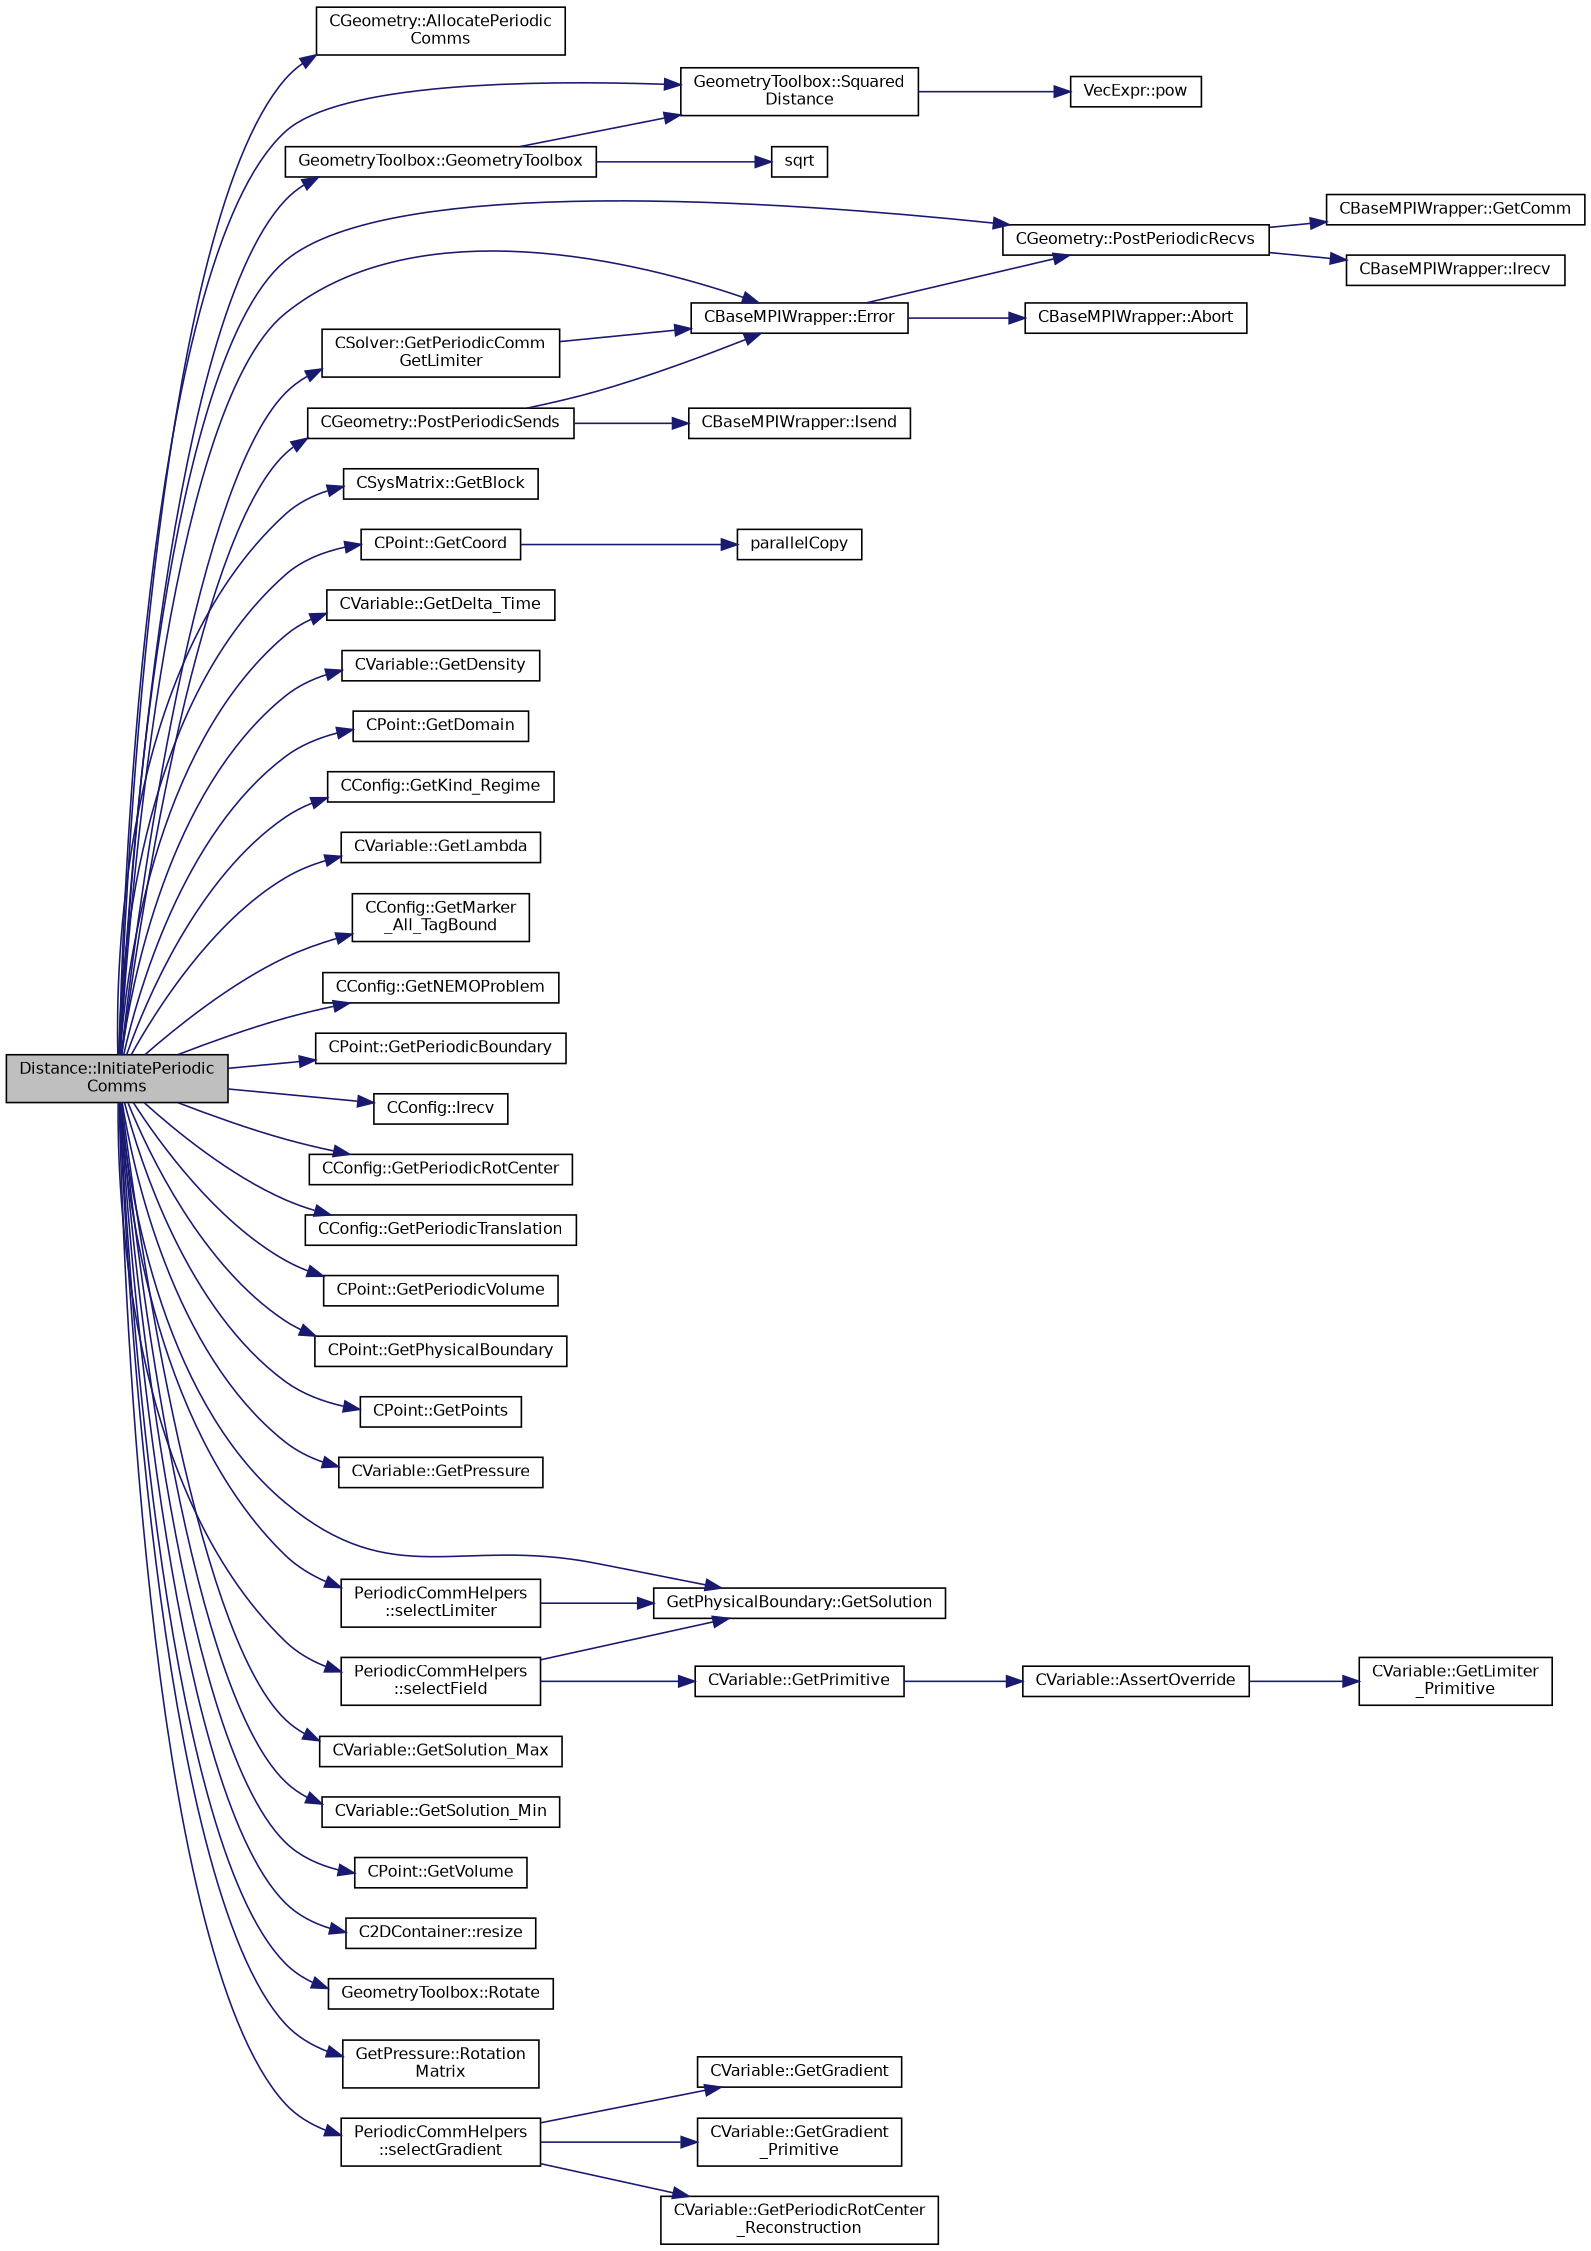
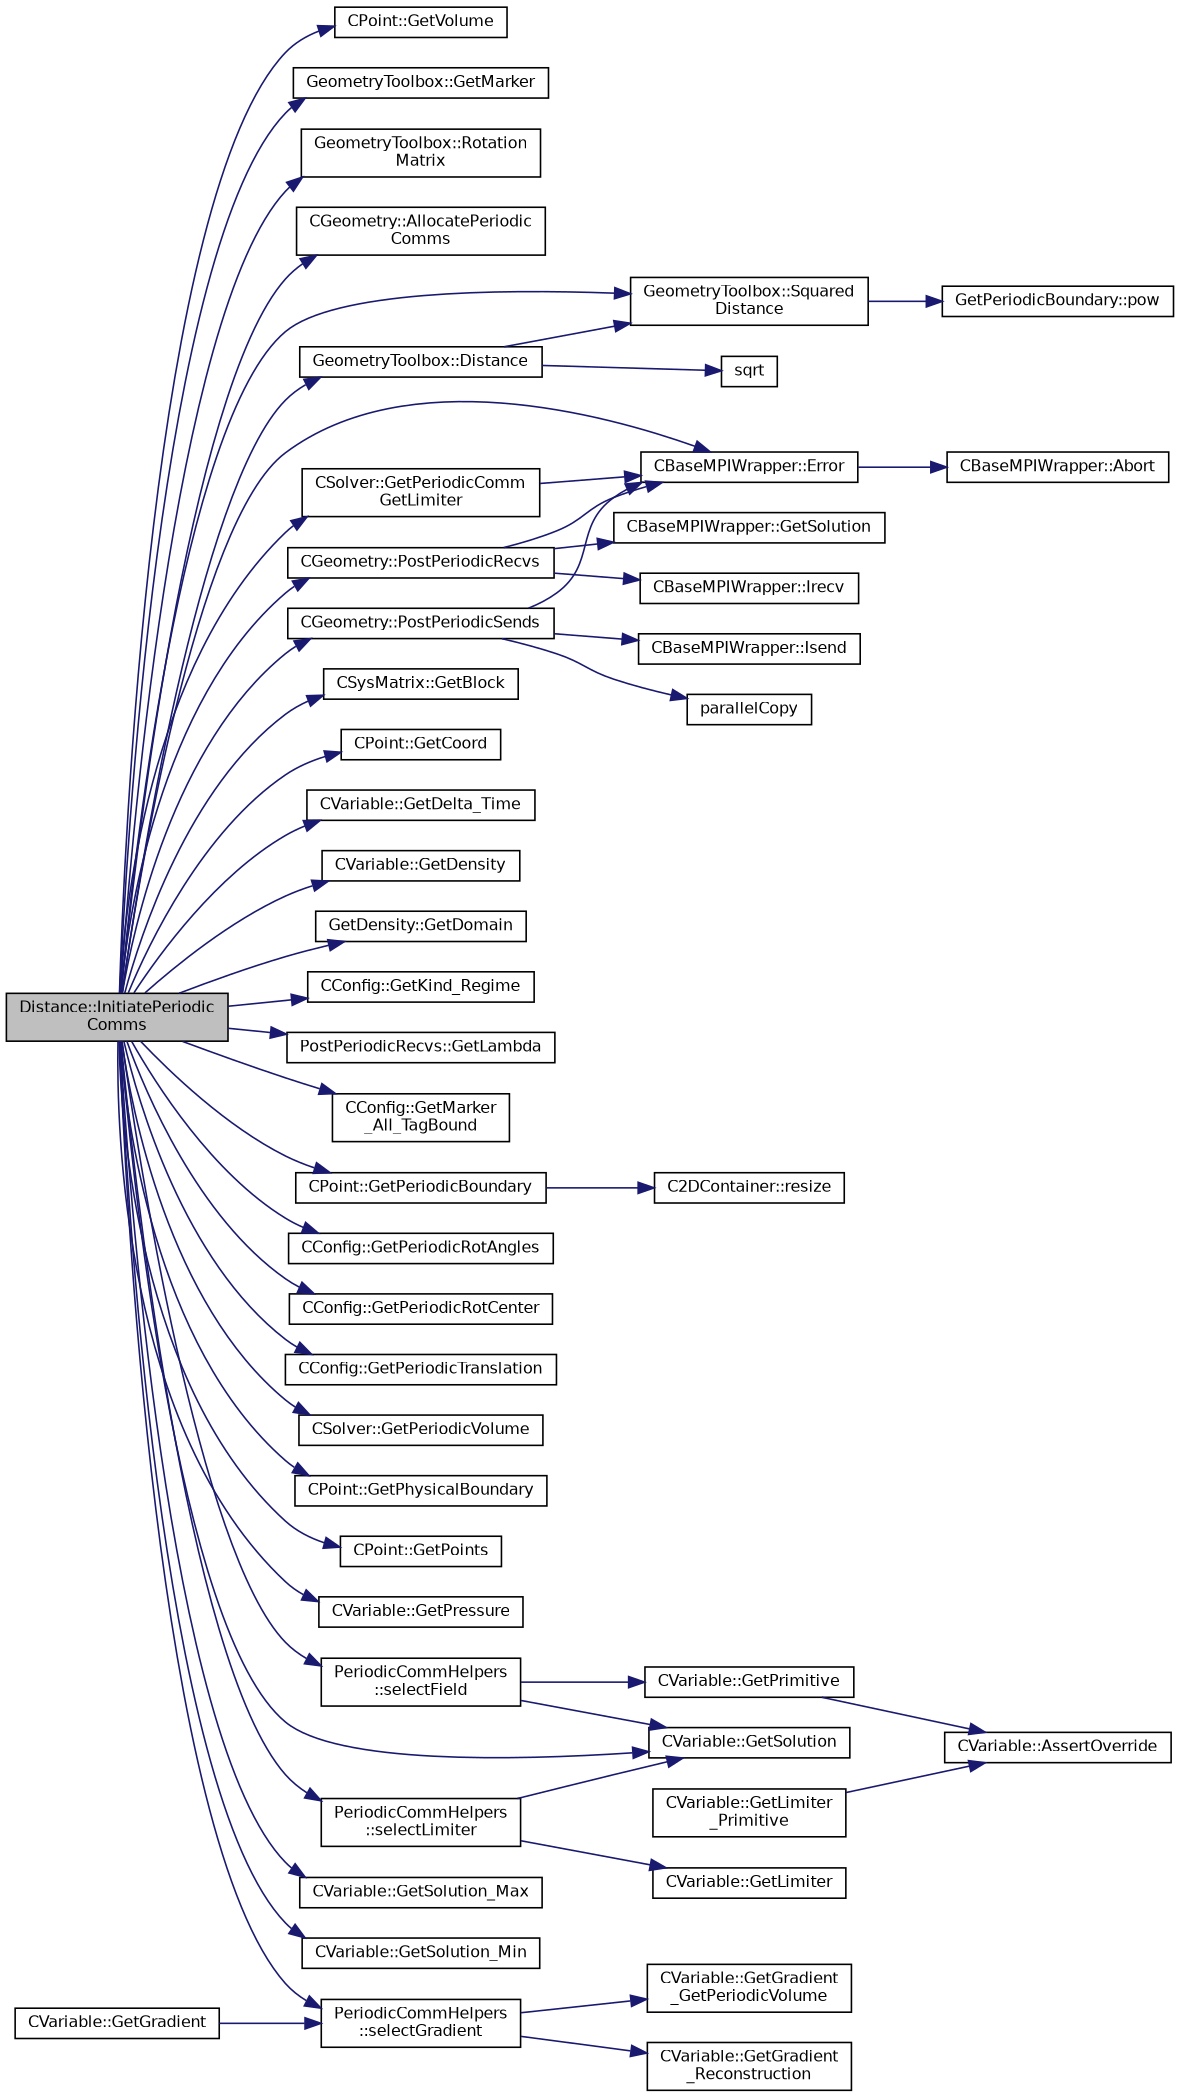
node "VecExpr::pow": label "VecExpr::pow" -> "GetPeriodicBoundary::pow"
node "GeometryToolbox::GeometryToolbox": label "GeometryToolbox::GeometryToolbox" -> "GeometryToolbox::Distance"
node "CBaseMPIWrapper::GetComm": label "CBaseMPIWrapper::GetComm" -> "CBaseMPIWrapper::GetSolution"
edge "CBaseMPIWrapper::Error" -> "CGeometry::PostPeriodicRecvs": reversed
edge "CPoint::GetCoord" -> "parallelCopy": now "CGeometry::PostPeriodicSends" -> "parallelCopy"
node "CPoint::GetDomain": label "CPoint::GetDomain" -> "GetDensity::GetDomain"
node "CVariable::GetLambda": label "CVariable::GetLambda" -> "PostPeriodicRecvs::GetLambda"
node "CConfig::GetNEMOProblem": removed
node "CConfig::Irecv": label "CConfig::Irecv" -> "CConfig::GetPeriodicRotAngles"
node "CPoint::GetPeriodicVolume": label "CPoint::GetPeriodicVolume" -> "CSolver::GetPeriodicVolume"
node "GetPhysicalBoundary::GetSolution": label "GetPhysicalBoundary::GetSolution" -> "CVariable::GetSolution"
edge "Distance::InitiatePeriodic Comms" -> "C2DContainer::resize": now "CPoint::GetPeriodicBoundary" -> "C2DContainer::resize"
edge "CVariable::AssertOverride" -> "CVariable::GetLimiter _Primitive": reversed
node "CVariable::GetLimiter": added
node "GeometryToolbox::Rotate": label "GeometryToolbox::Rotate" -> "GeometryToolbox::GetMarker"
node "GetPressure::Rotation Matrix": label "GetPressure::Rotation Matrix" -> "GeometryToolbox::Rotation Matrix"
edge "PeriodicCommHelpers ::selectGradient" -> "CVariable::GetGradient": reversed
node "CVariable::GetGradient _Primitive": label "CVariable::GetGradient _Primitive" -> "CVariable::GetGradient _GetPeriodicVolume"
node "CVariable::GetPeriodicRotCenter _Reconstruction": label "CVariable::GetPeriodicRotCenter _Reconstruction" -> "CVariable::GetGradient _Reconstruction"
